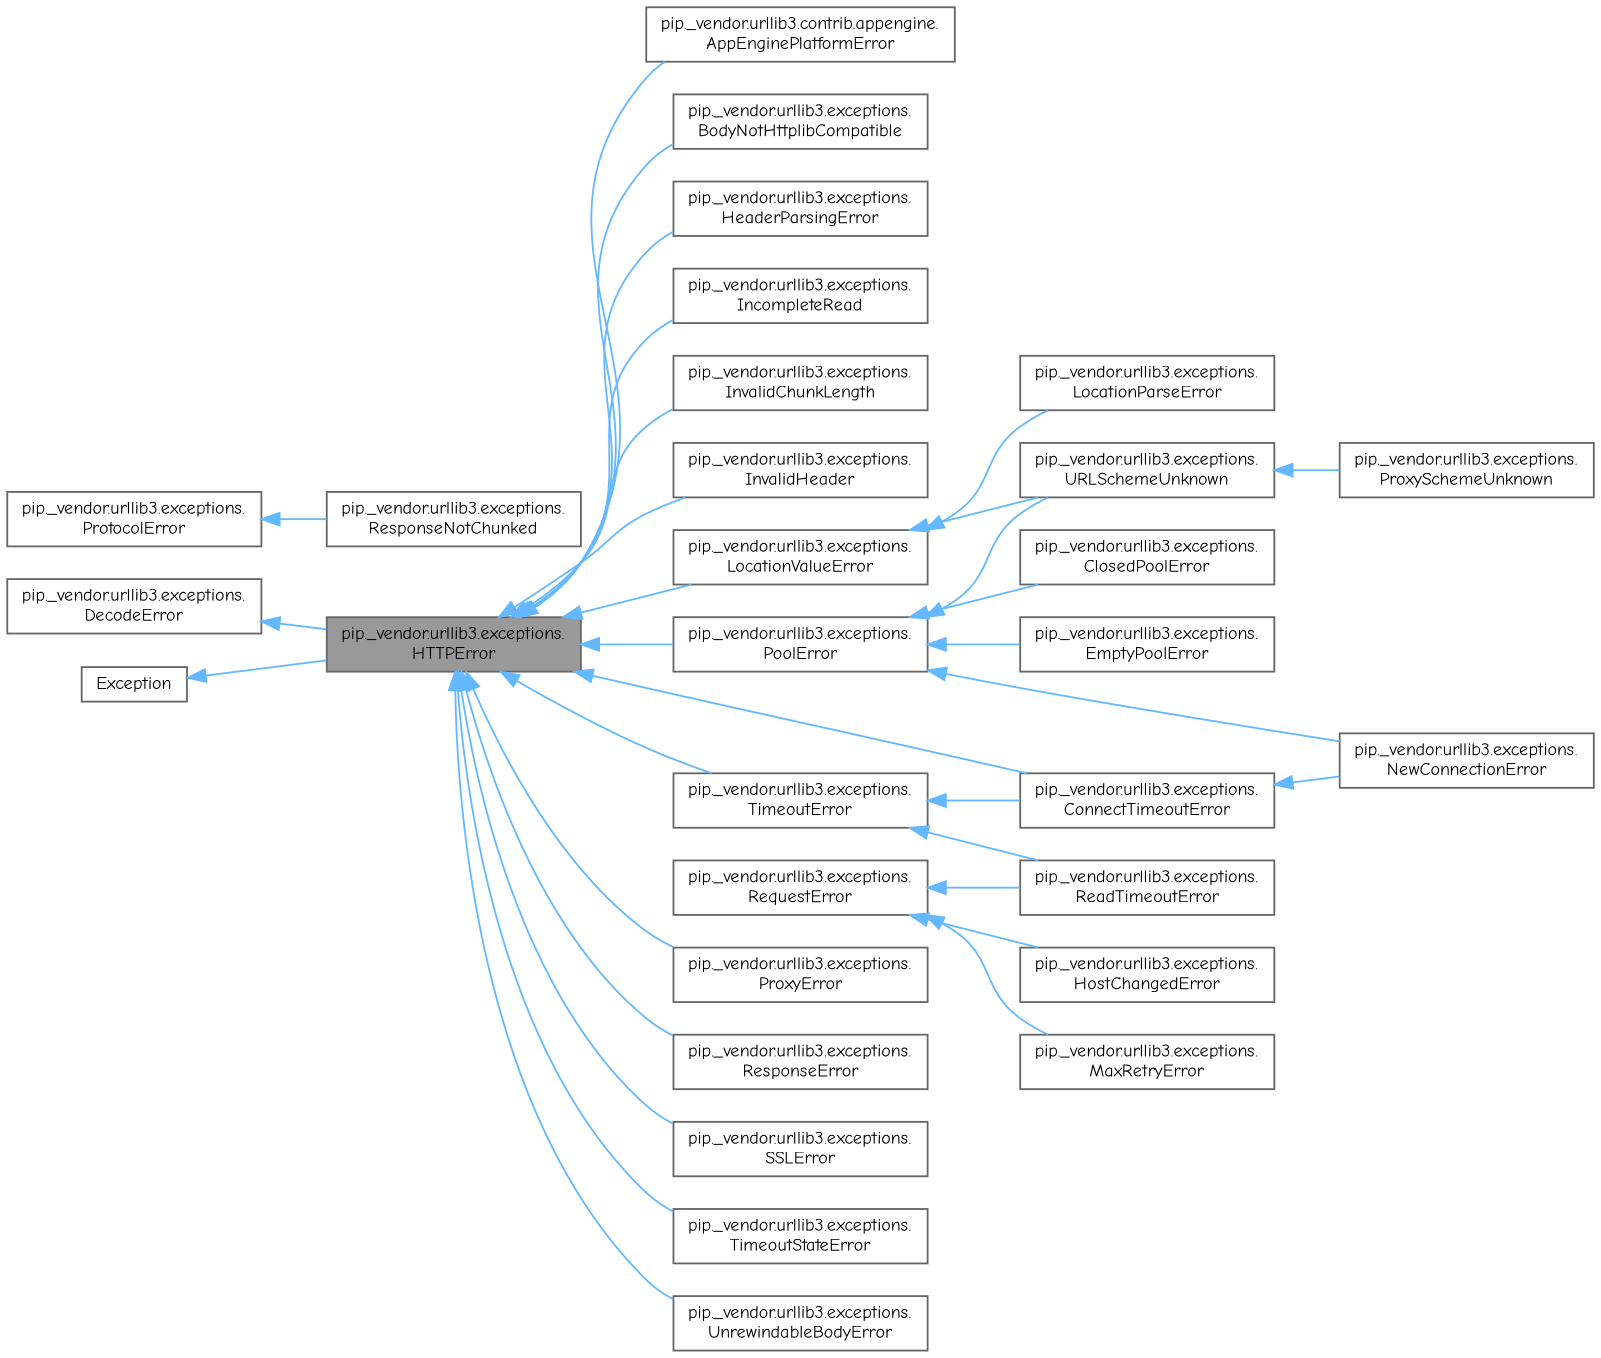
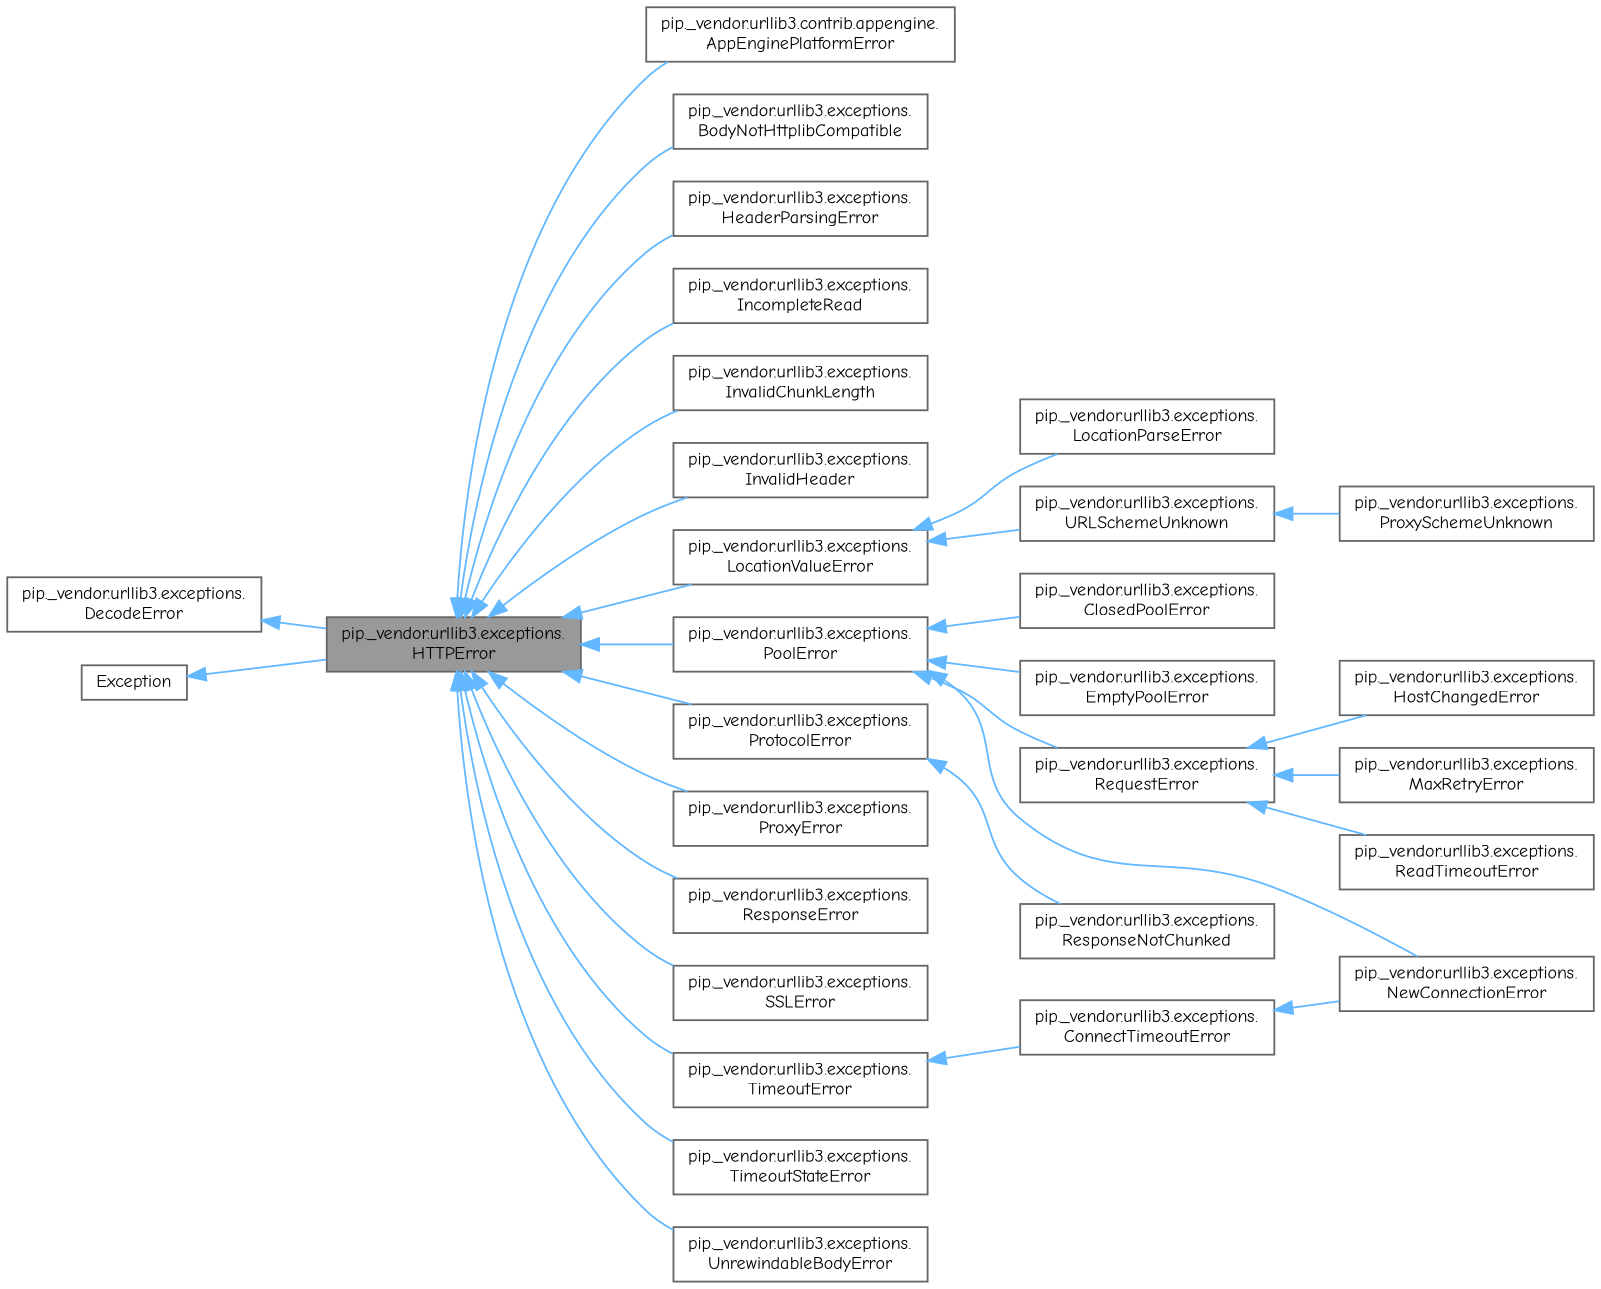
edge "pip._vendor.urllib3.exceptions. URLSchemeUnknown" -> "pip._vendor.urllib3.exceptions. PoolError": now "pip._vendor.urllib3.exceptions. RequestError" -> "pip._vendor.urllib3.exceptions. PoolError"
edge "pip._vendor.urllib3.exceptions. ConnectTimeoutError" -> "pip._vendor.urllib3.exceptions. HTTPError": now "pip._vendor.urllib3.exceptions. ProtocolError" -> "pip._vendor.urllib3.exceptions. HTTPError"
edge "pip._vendor.urllib3.exceptions. ReadTimeoutError" -> "pip._vendor.urllib3.exceptions. TimeoutError": removed
